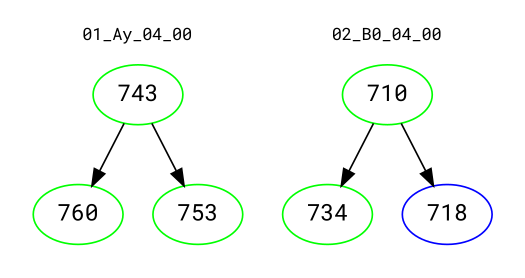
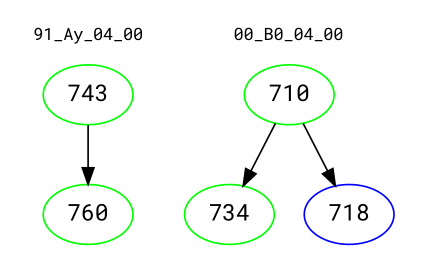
cluster "01_Ay_04_00": label "01_Ay_04_00" -> "91_Ay_04_00"
cluster "02_B0_04_00": label "02_B0_04_00" -> "00_B0_04_00"
node "753": removed
